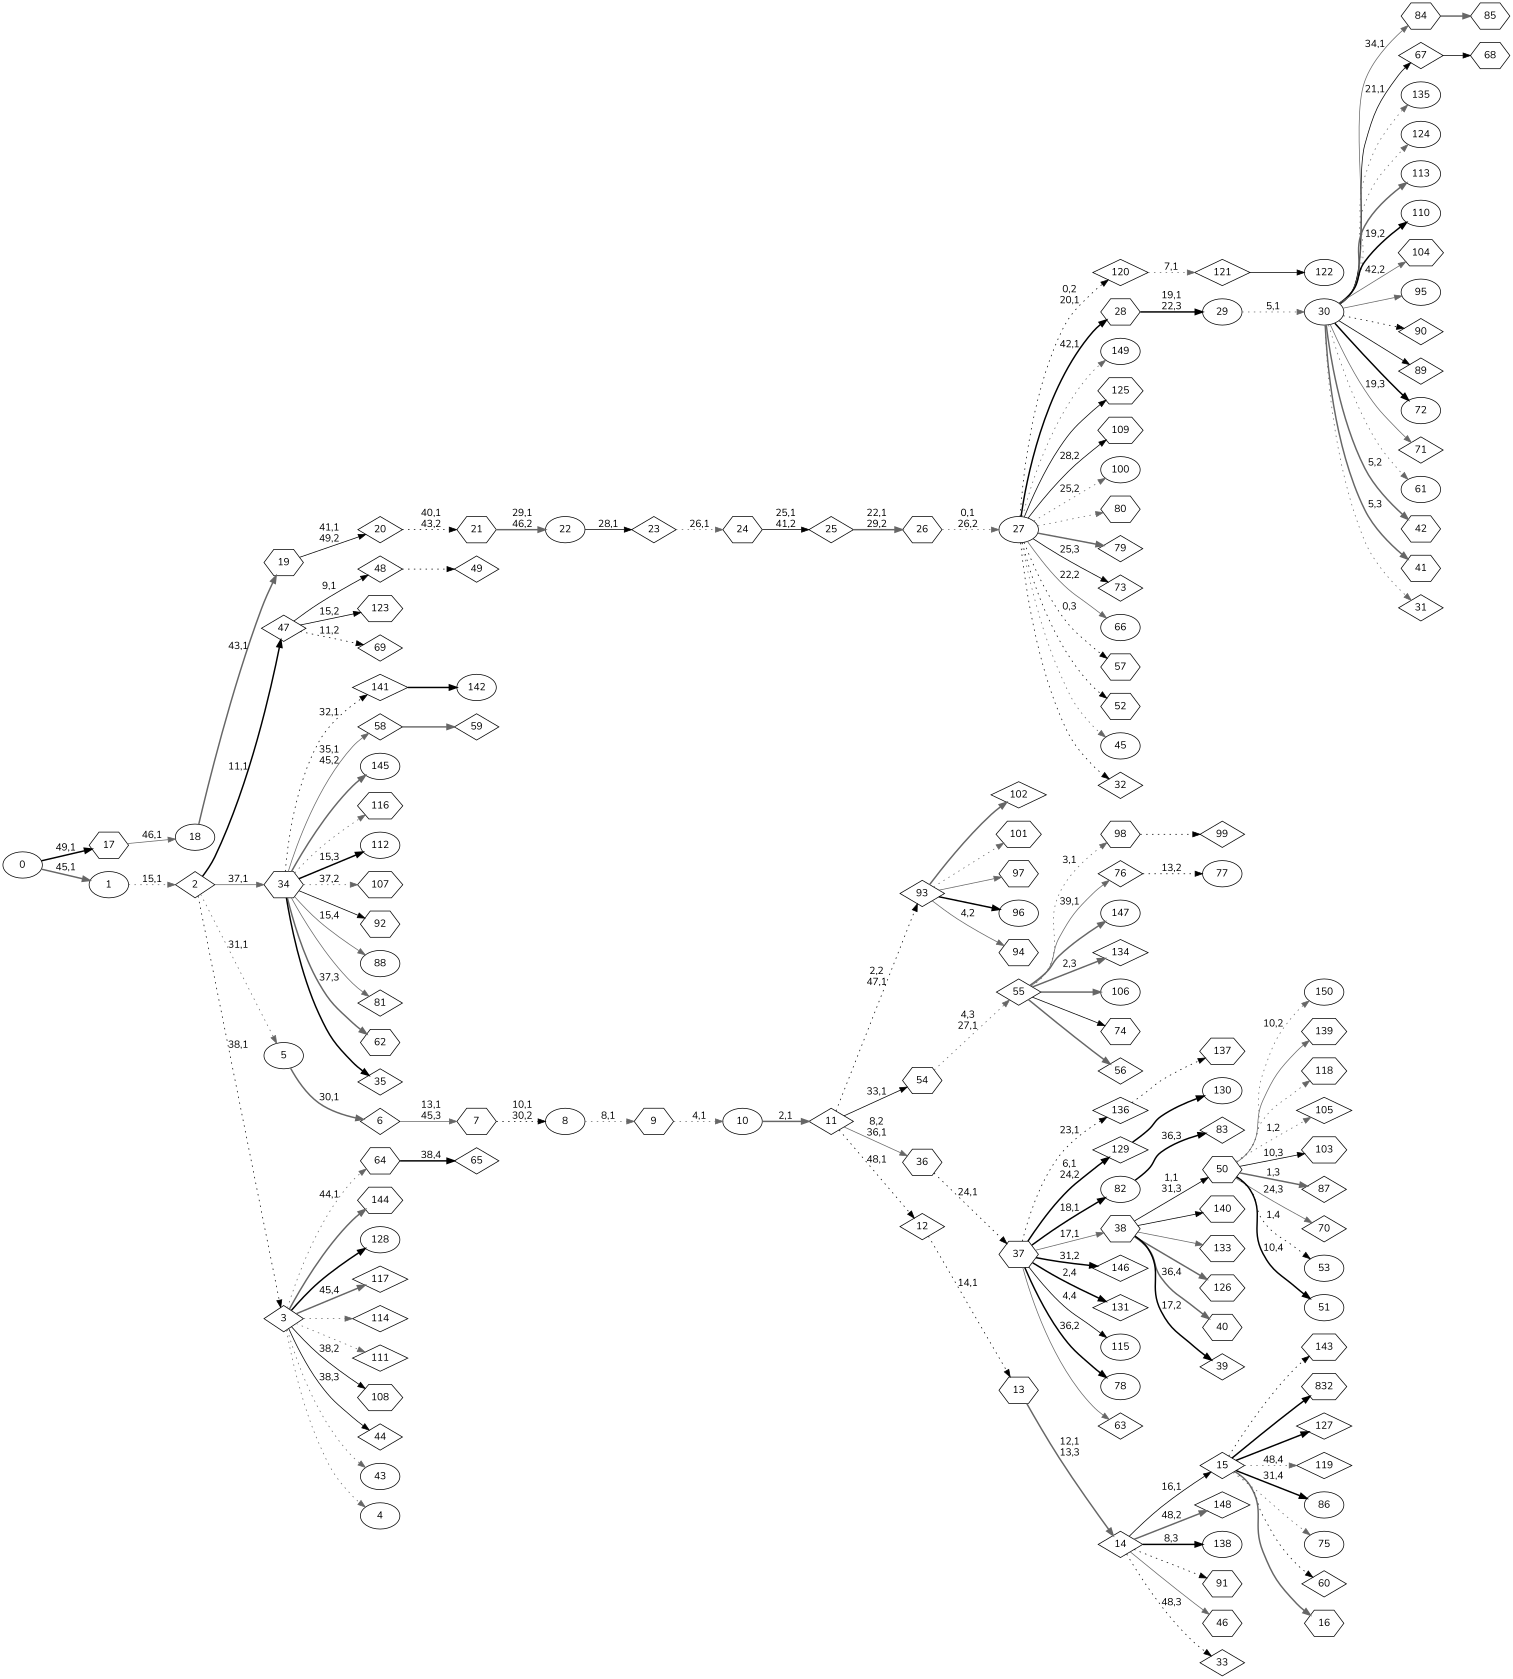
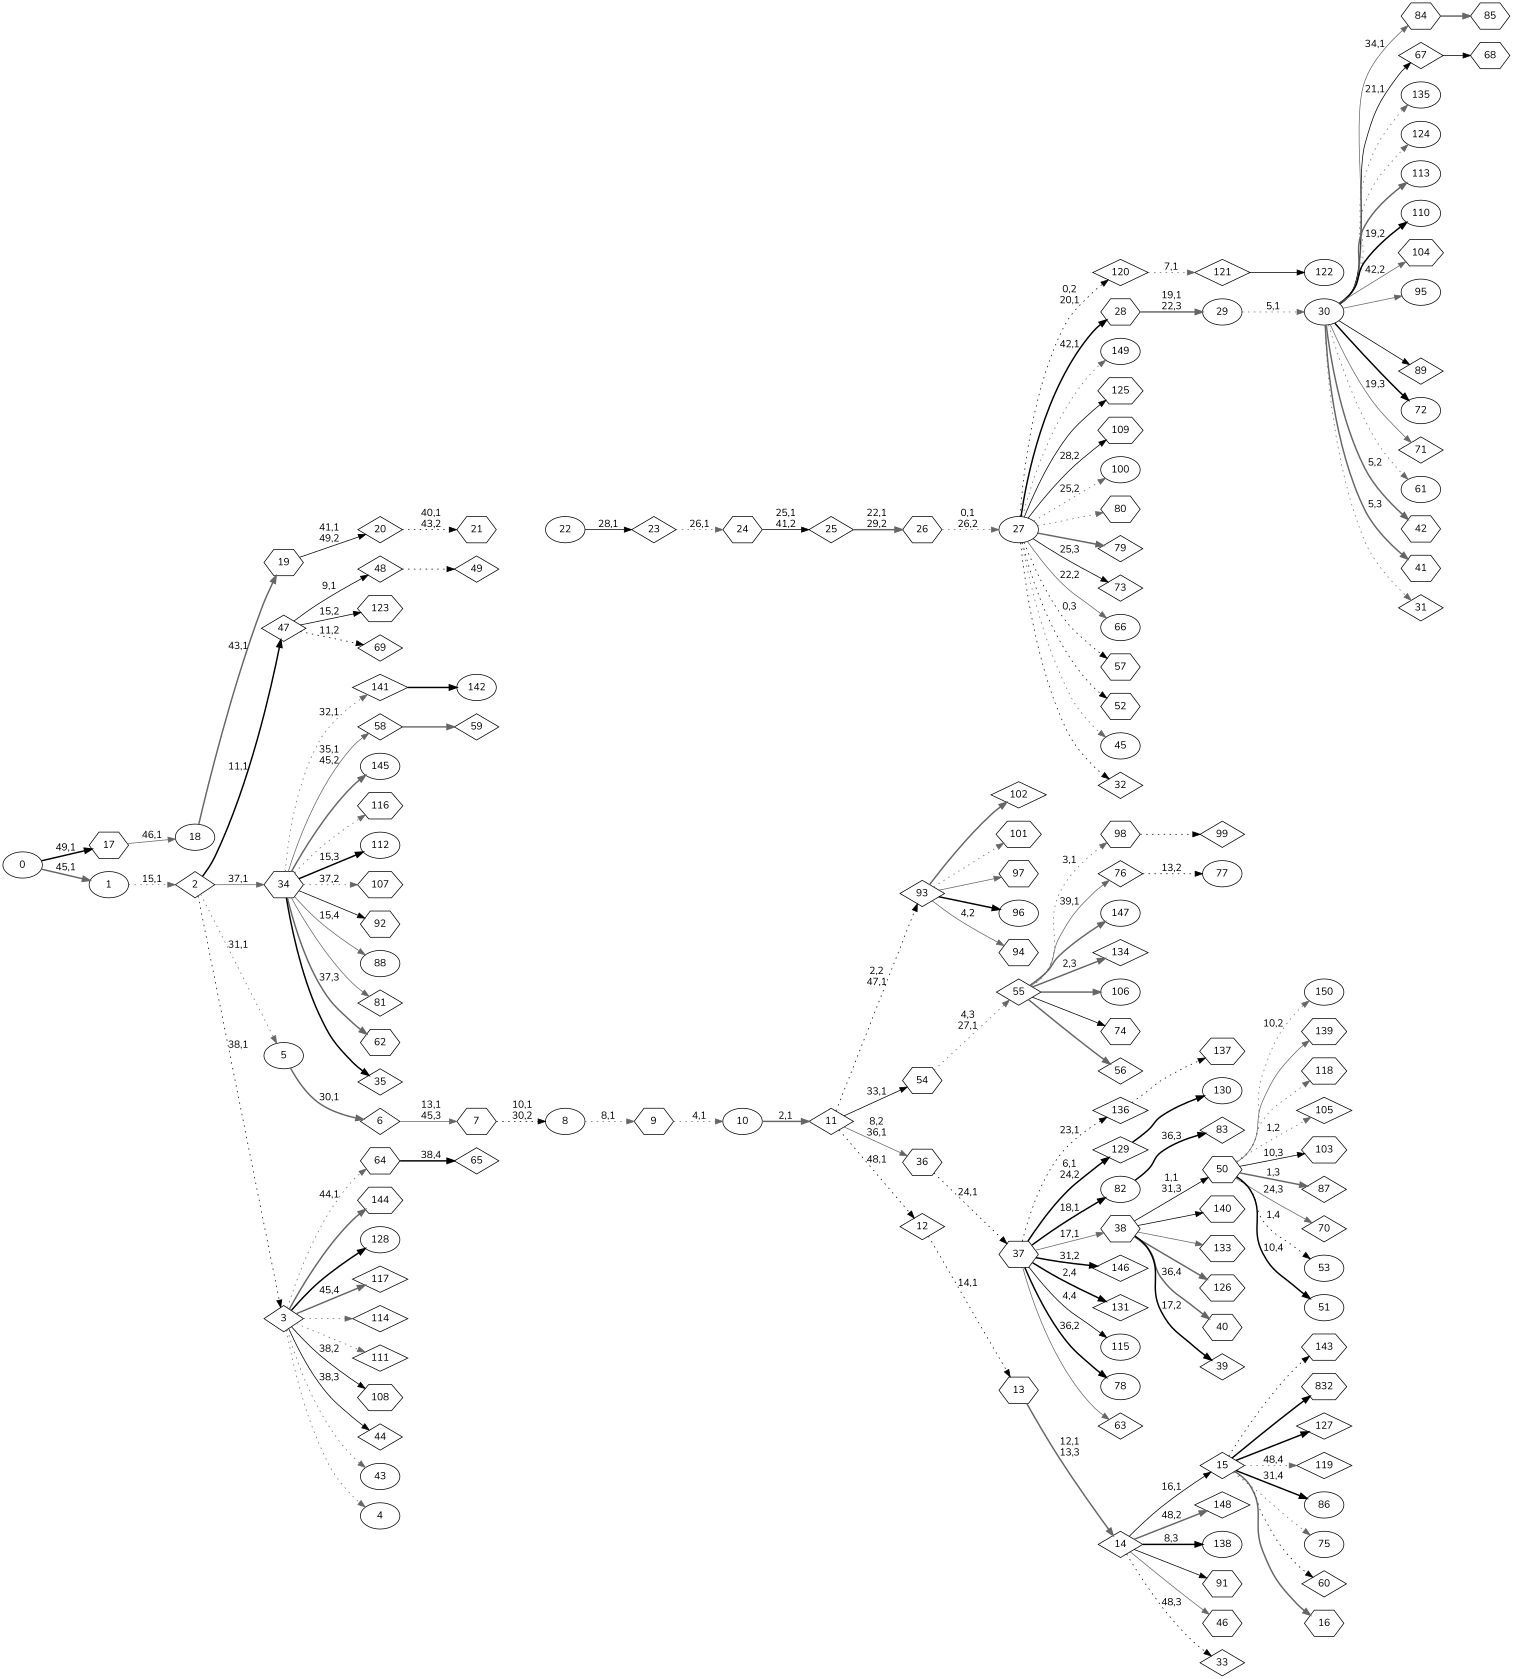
edge "28" -> "29": color black -> gray40
node "90": removed
edge "21" -> "22": removed, label "29,1 46,2"
edge "34" -> "141": color black -> gray40
edge "14" -> "91": style dotted -> solid
